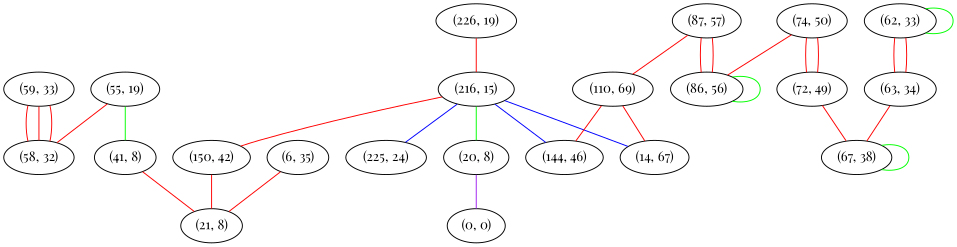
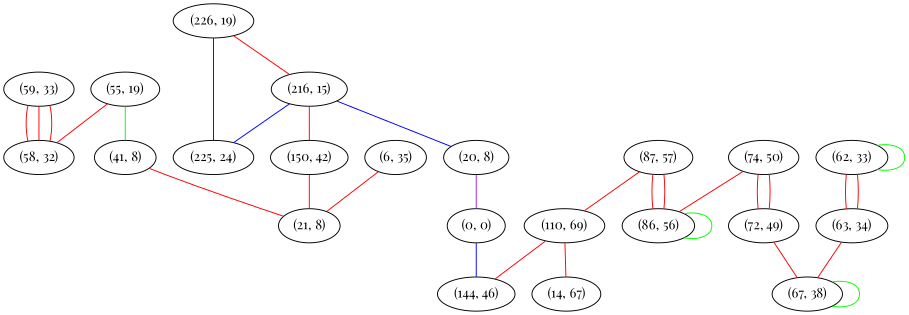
edge "(226, 19)" -- "(225, 24)": added
edge "(216, 15)" -- "(20, 8)": color green -> blue
edge "(216, 15)" -- "(144, 46)": now "(0, 0)" -- "(144, 46)"
edge "(216, 15)" -- "(14, 67)": removed
